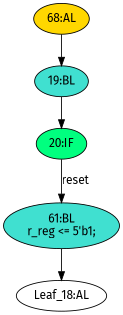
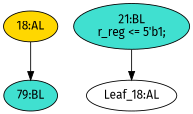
node "68:AL": label "68:AL" -> "18:AL"
node "19:BL": label "19:BL" -> "79:BL"
node "20:IF": removed
node "61:BL r_reg <= 5'b1;": label "61:BL r_reg <= 5'b1;" -> "21:BL r_reg <= 5'b1;"
